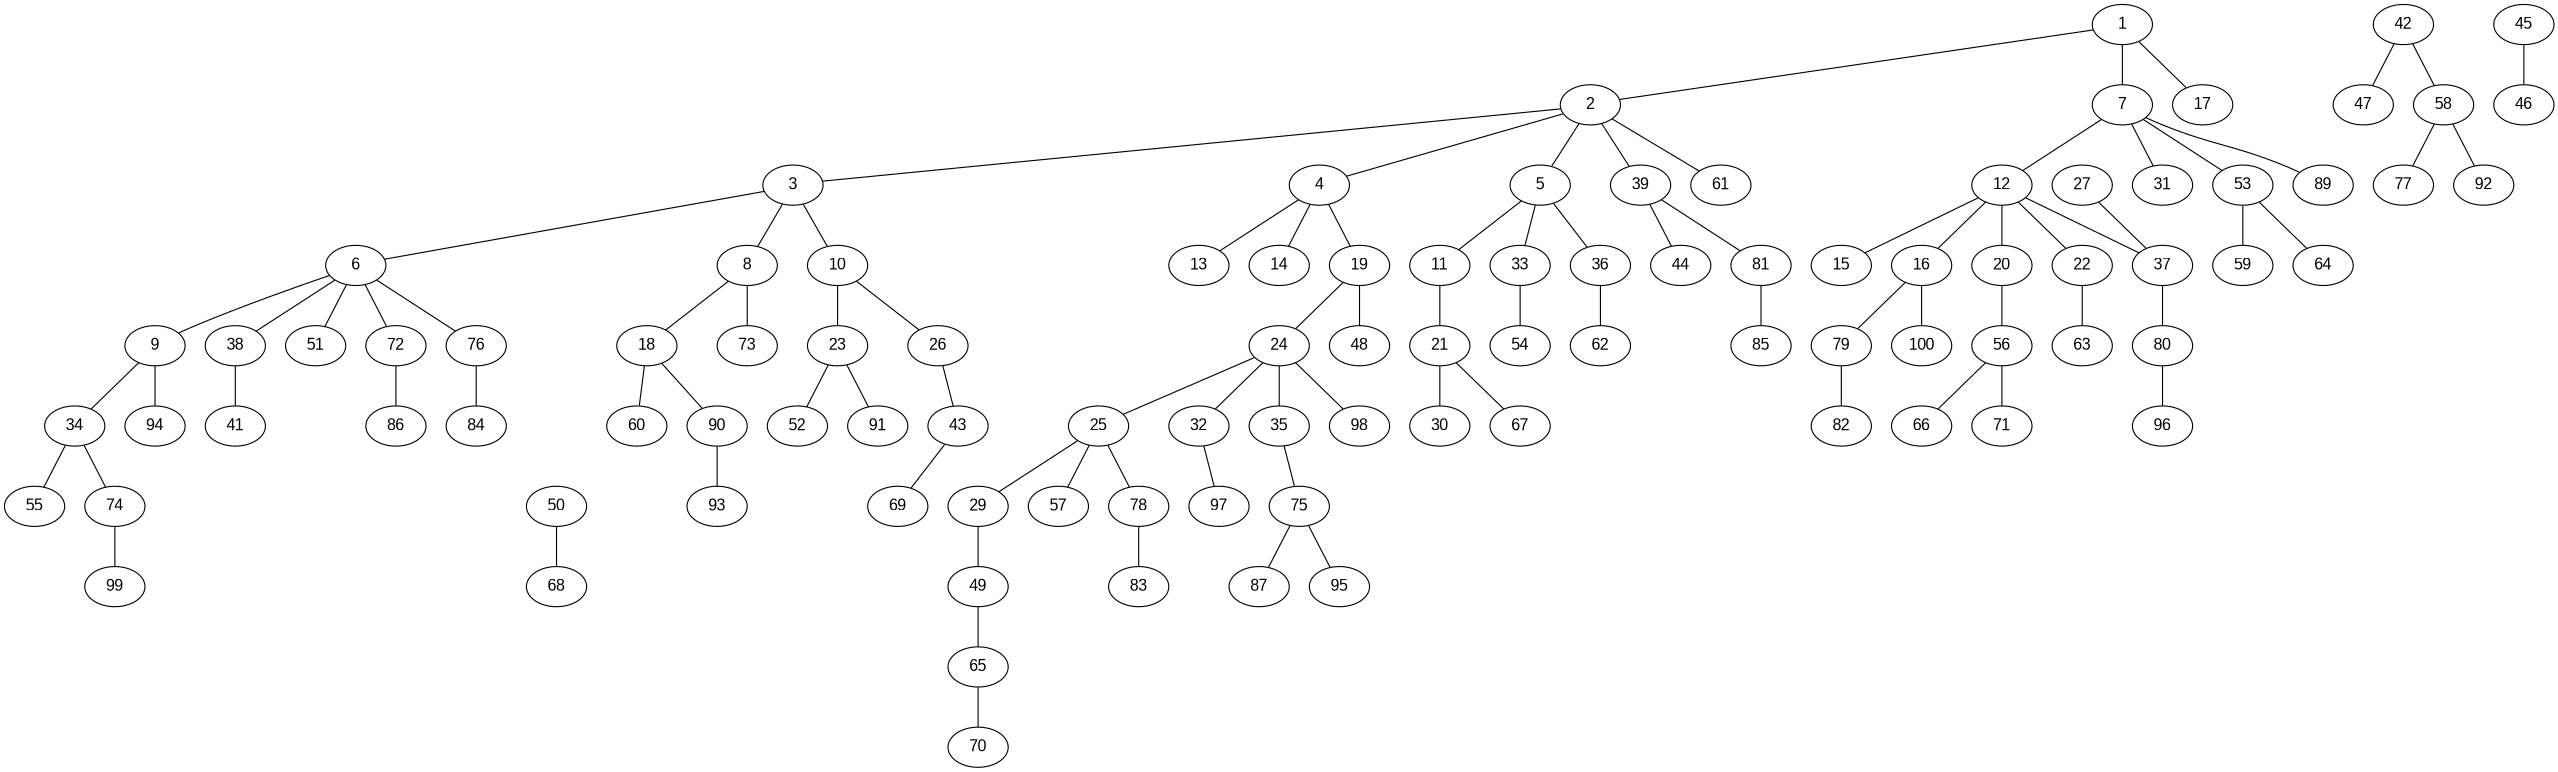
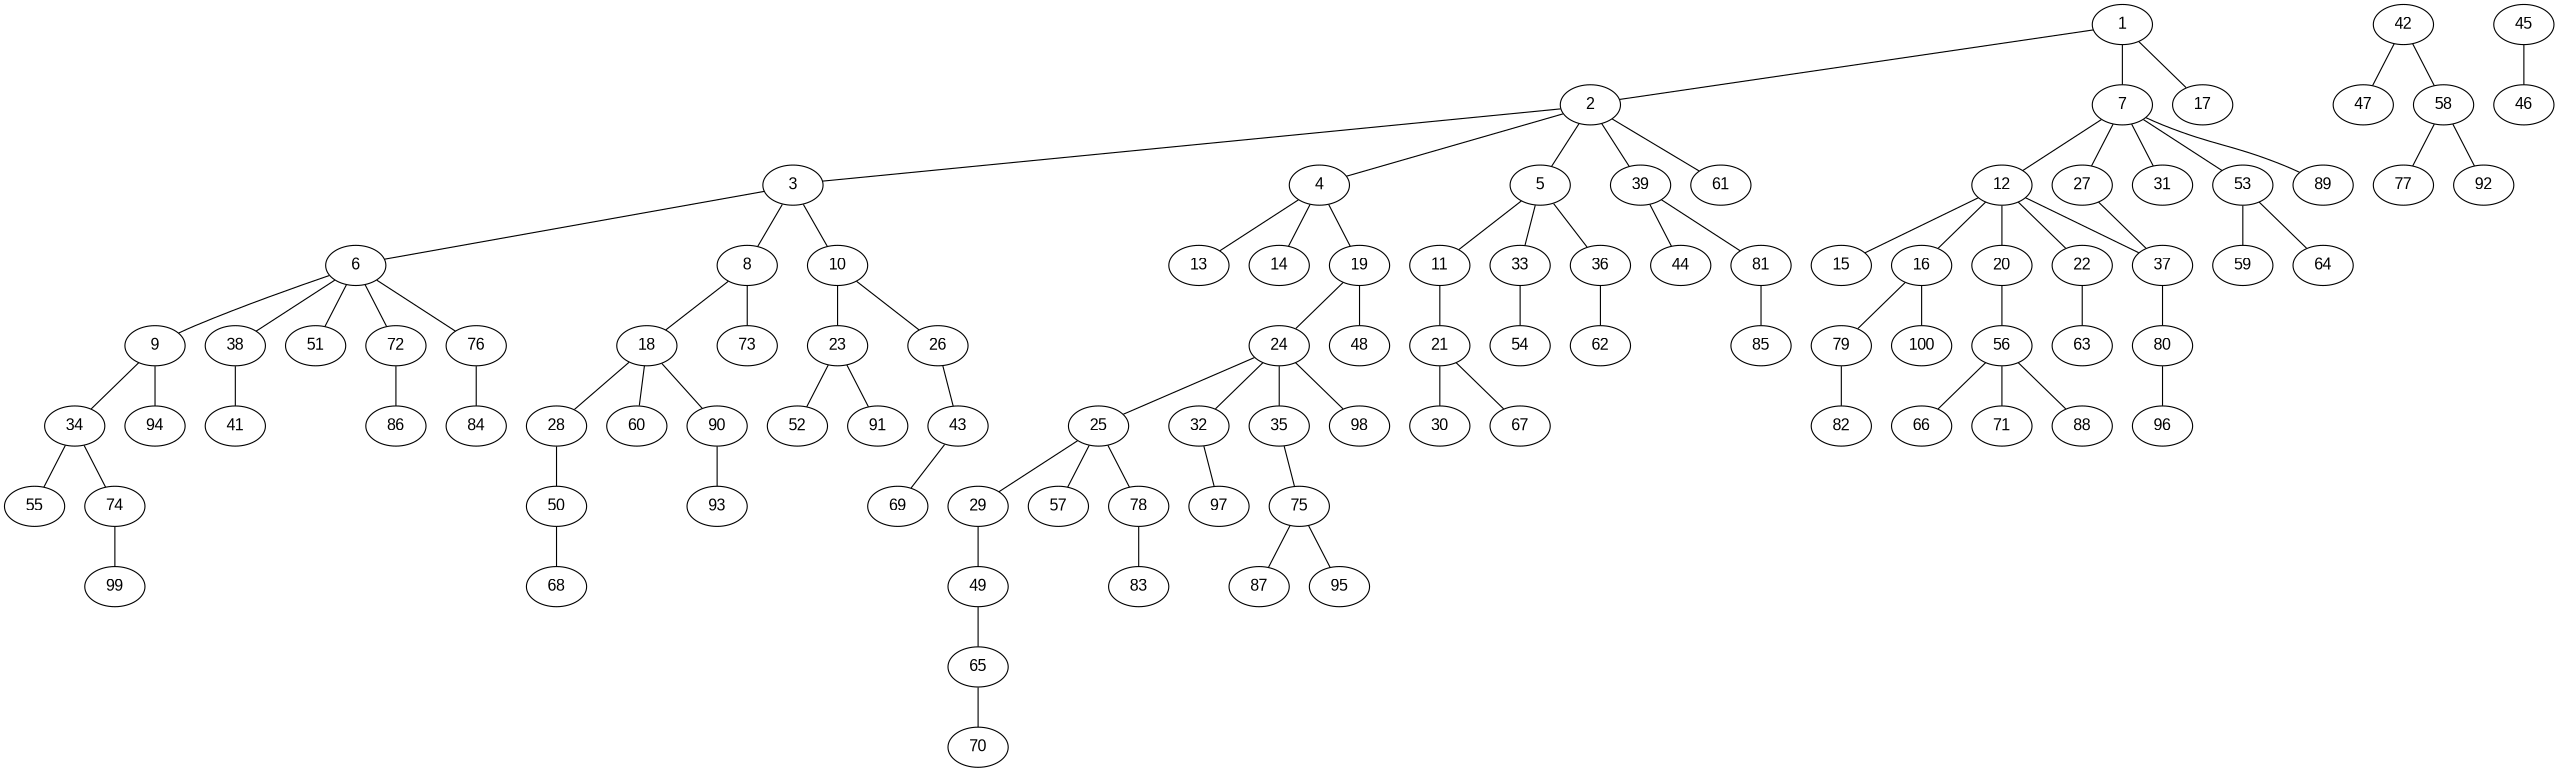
edge "7" -- "27": added
node "28": added
node "88": added
